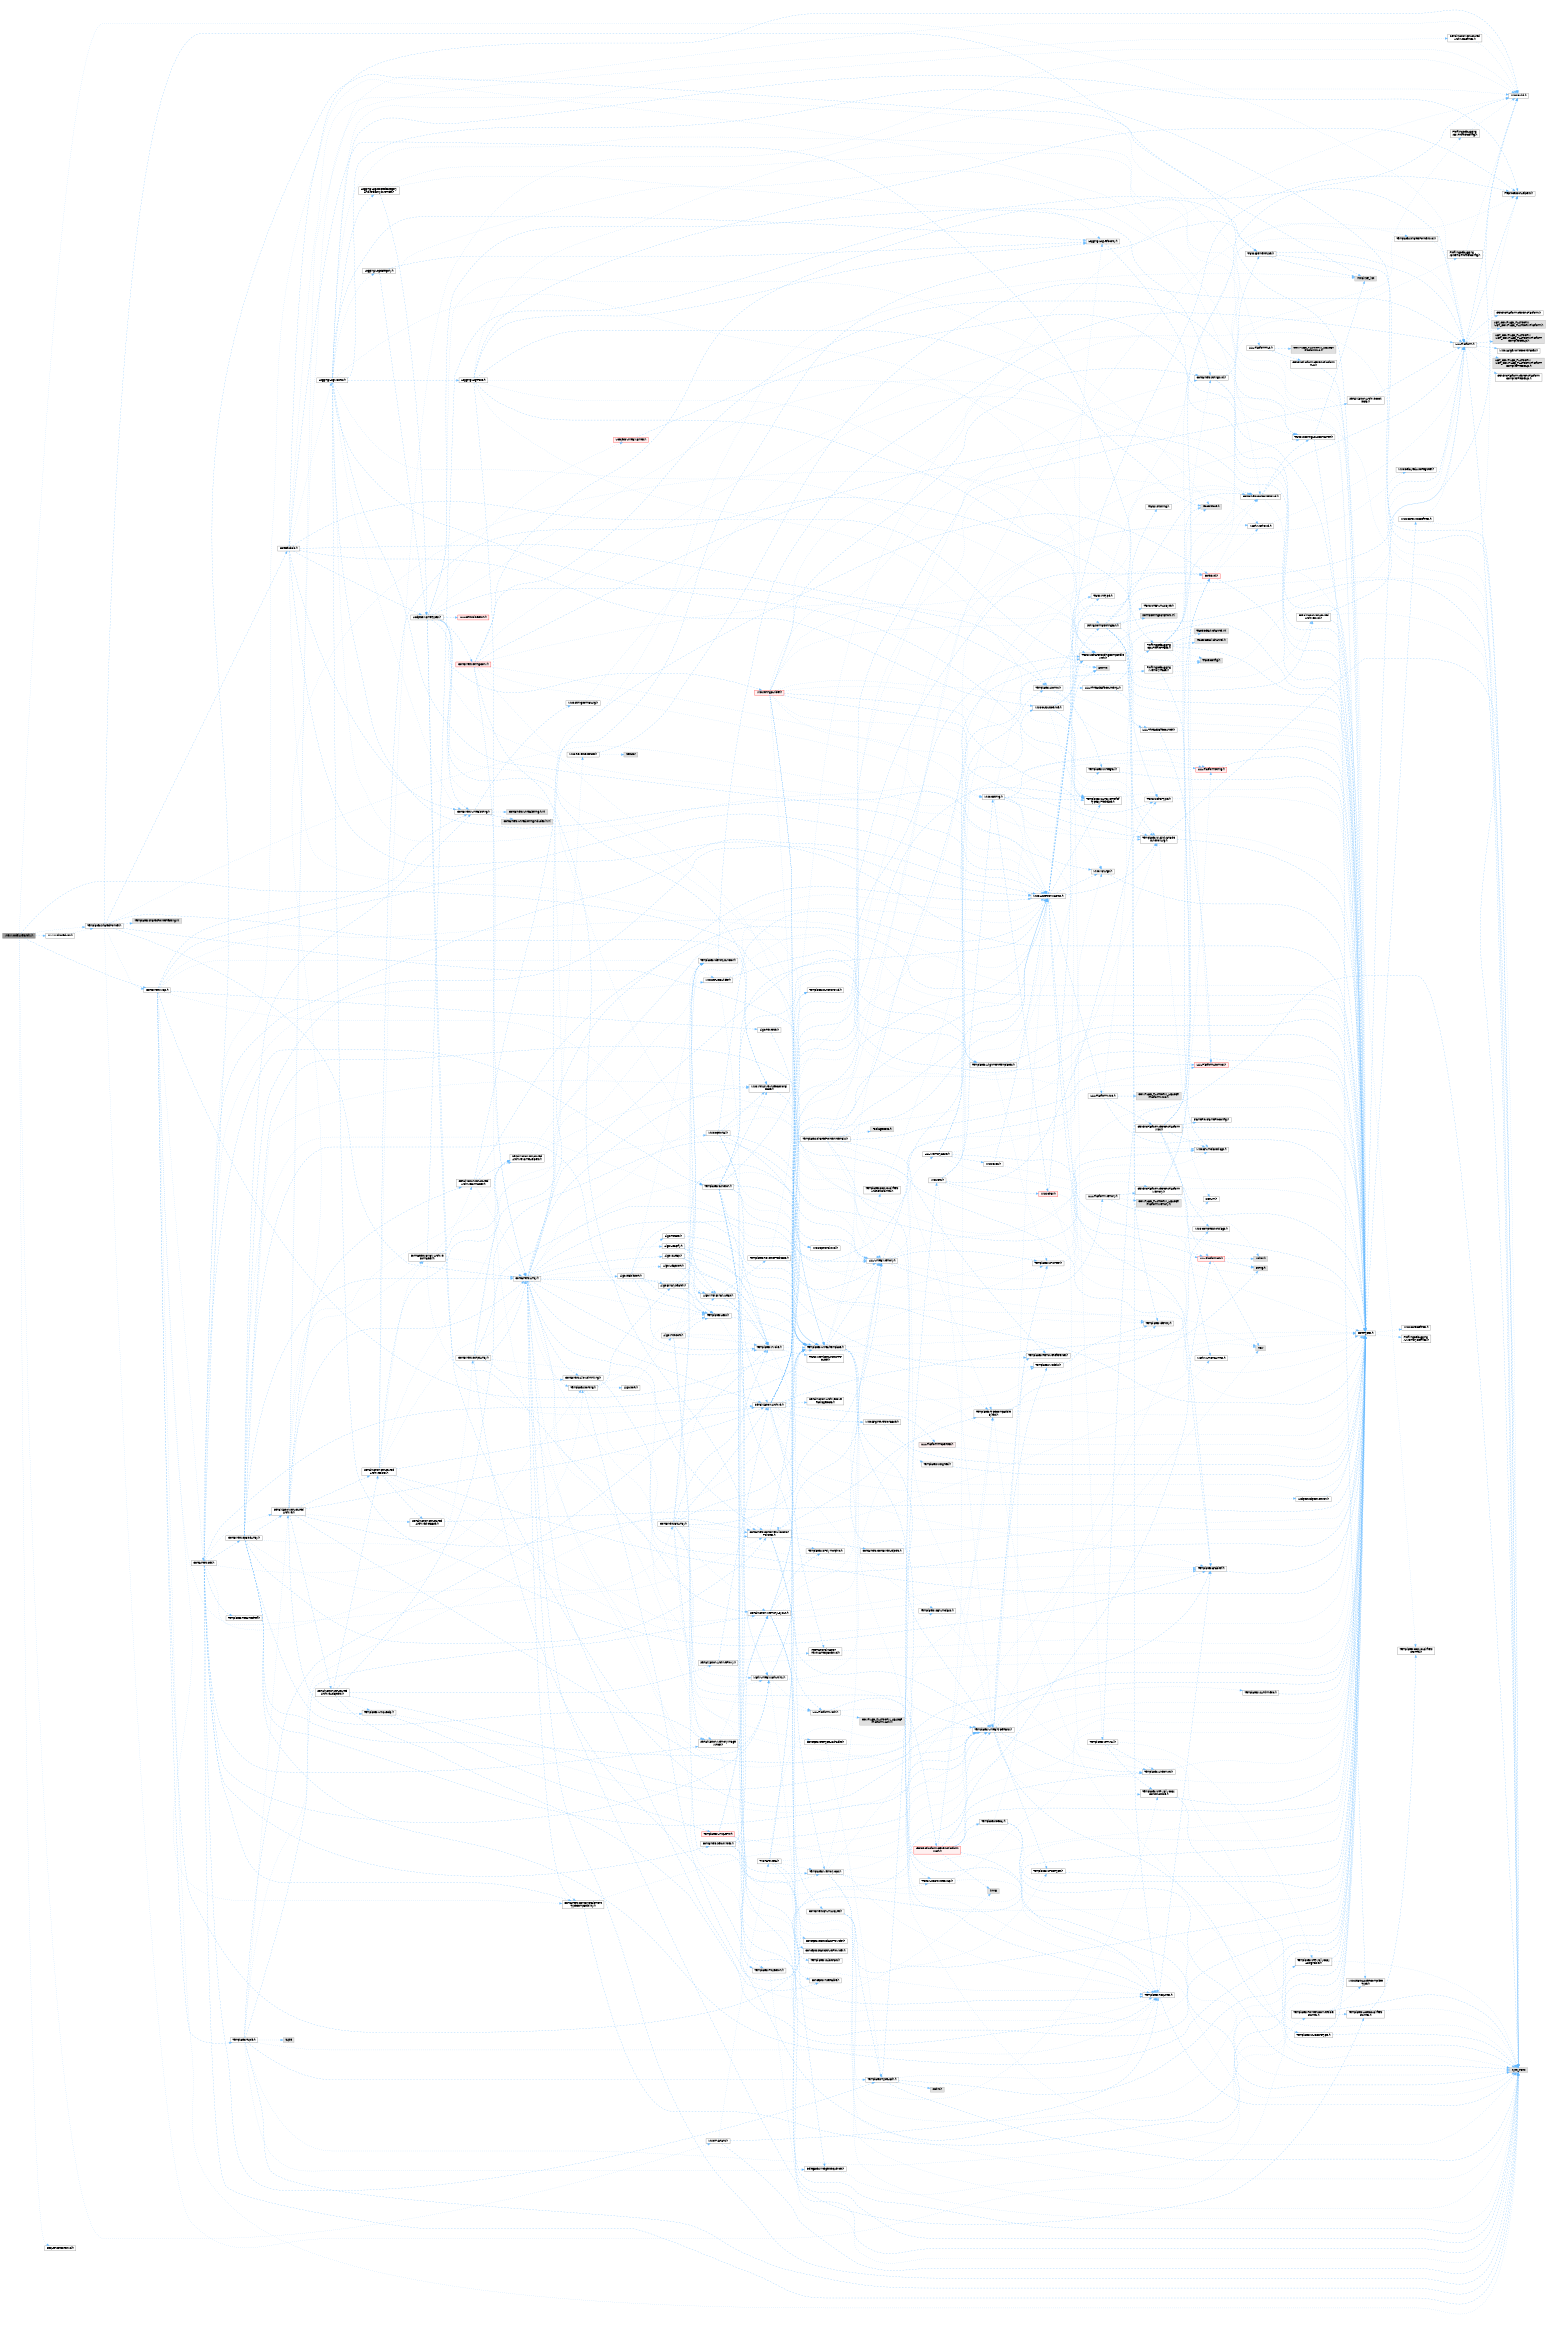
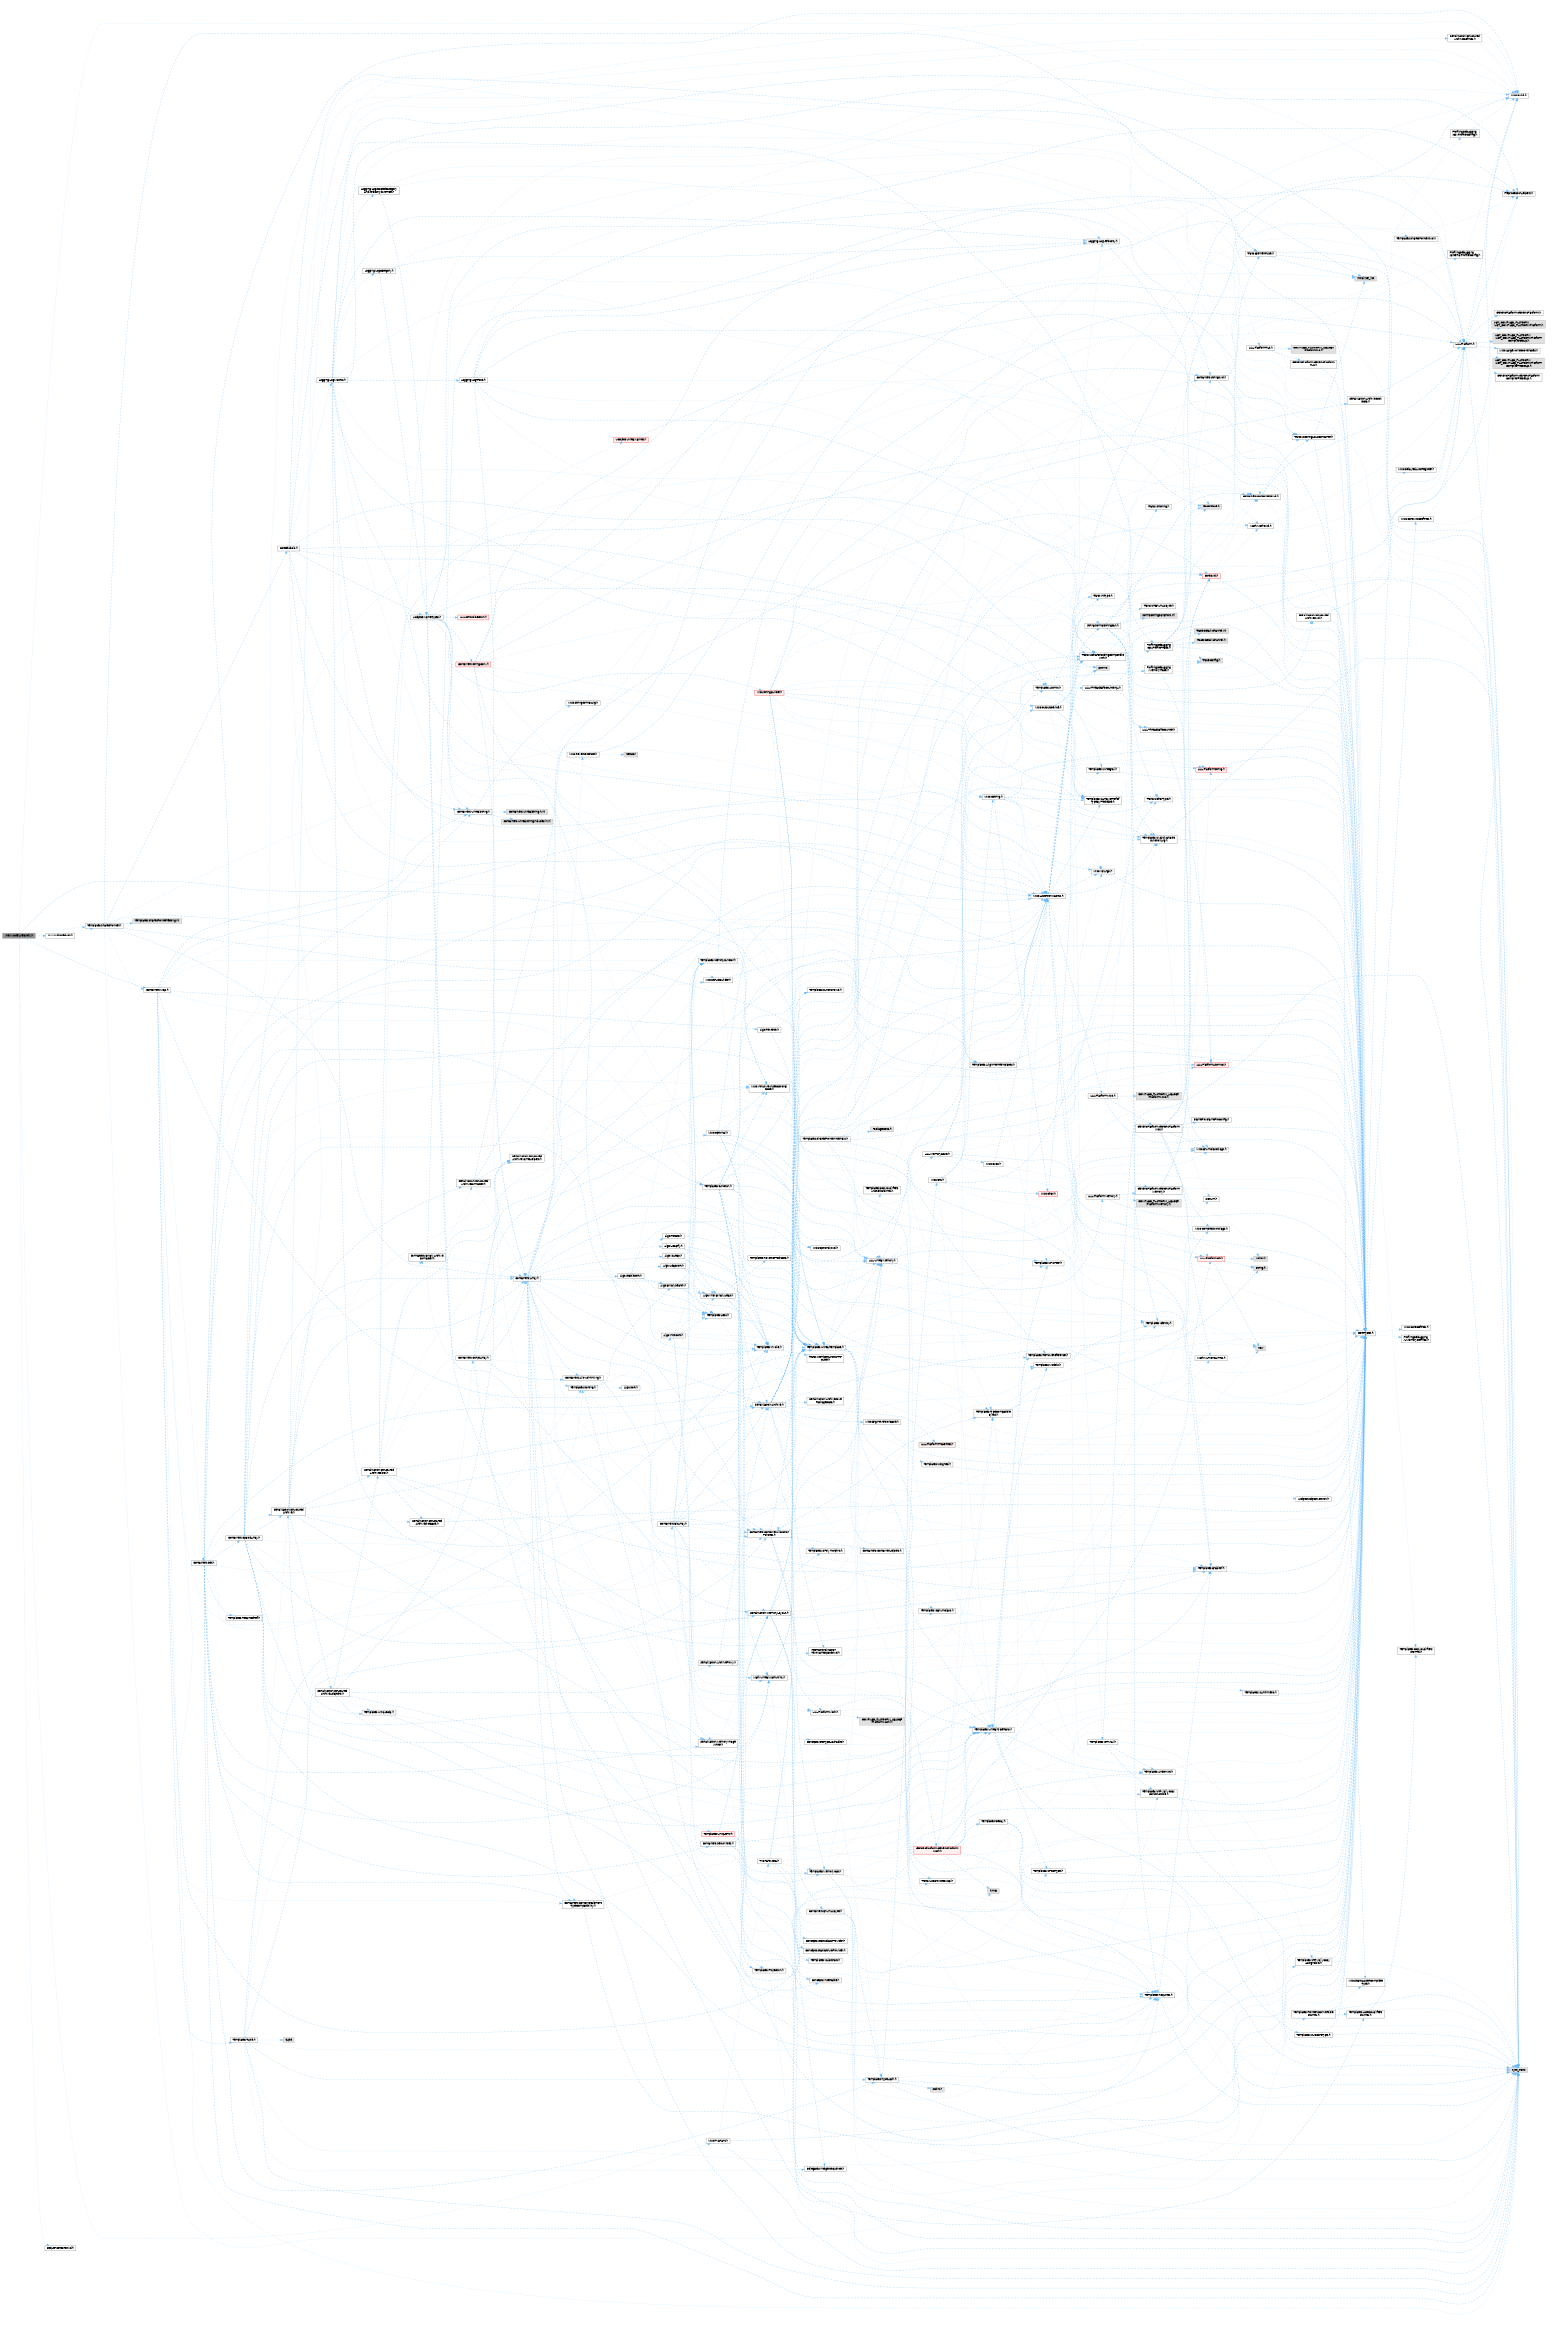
edge "Serialization/Structured ArchiveSlots.h" -> "Templates/EnableIf.h": style dotted -> dashed
